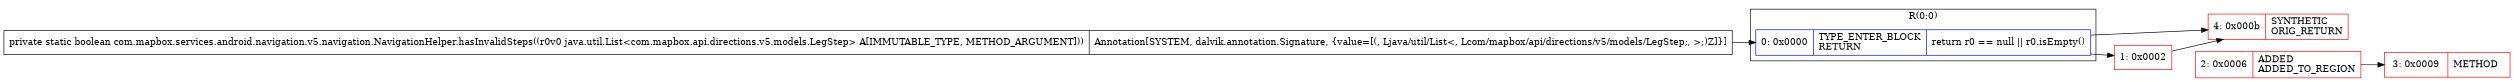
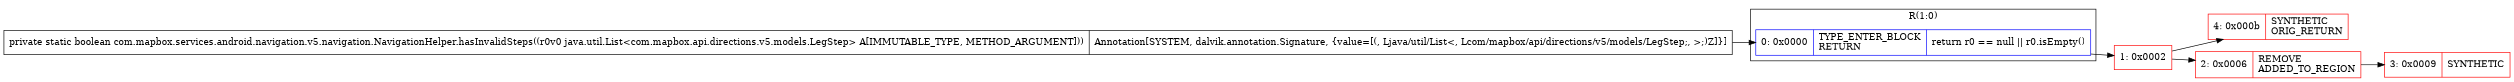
cluster "R(0:0)": label "R(0:0)" -> "R(1:0)"
edge "0: 0x0000" -> "4: 0x000b": removed
edge "1: 0x0002" -> "2: 0x0006": added
node "2: 0x0006": text "ADDED" -> "REMOVE"
node "3: 0x0009": text "METHOD" -> "SYNTHETIC"
